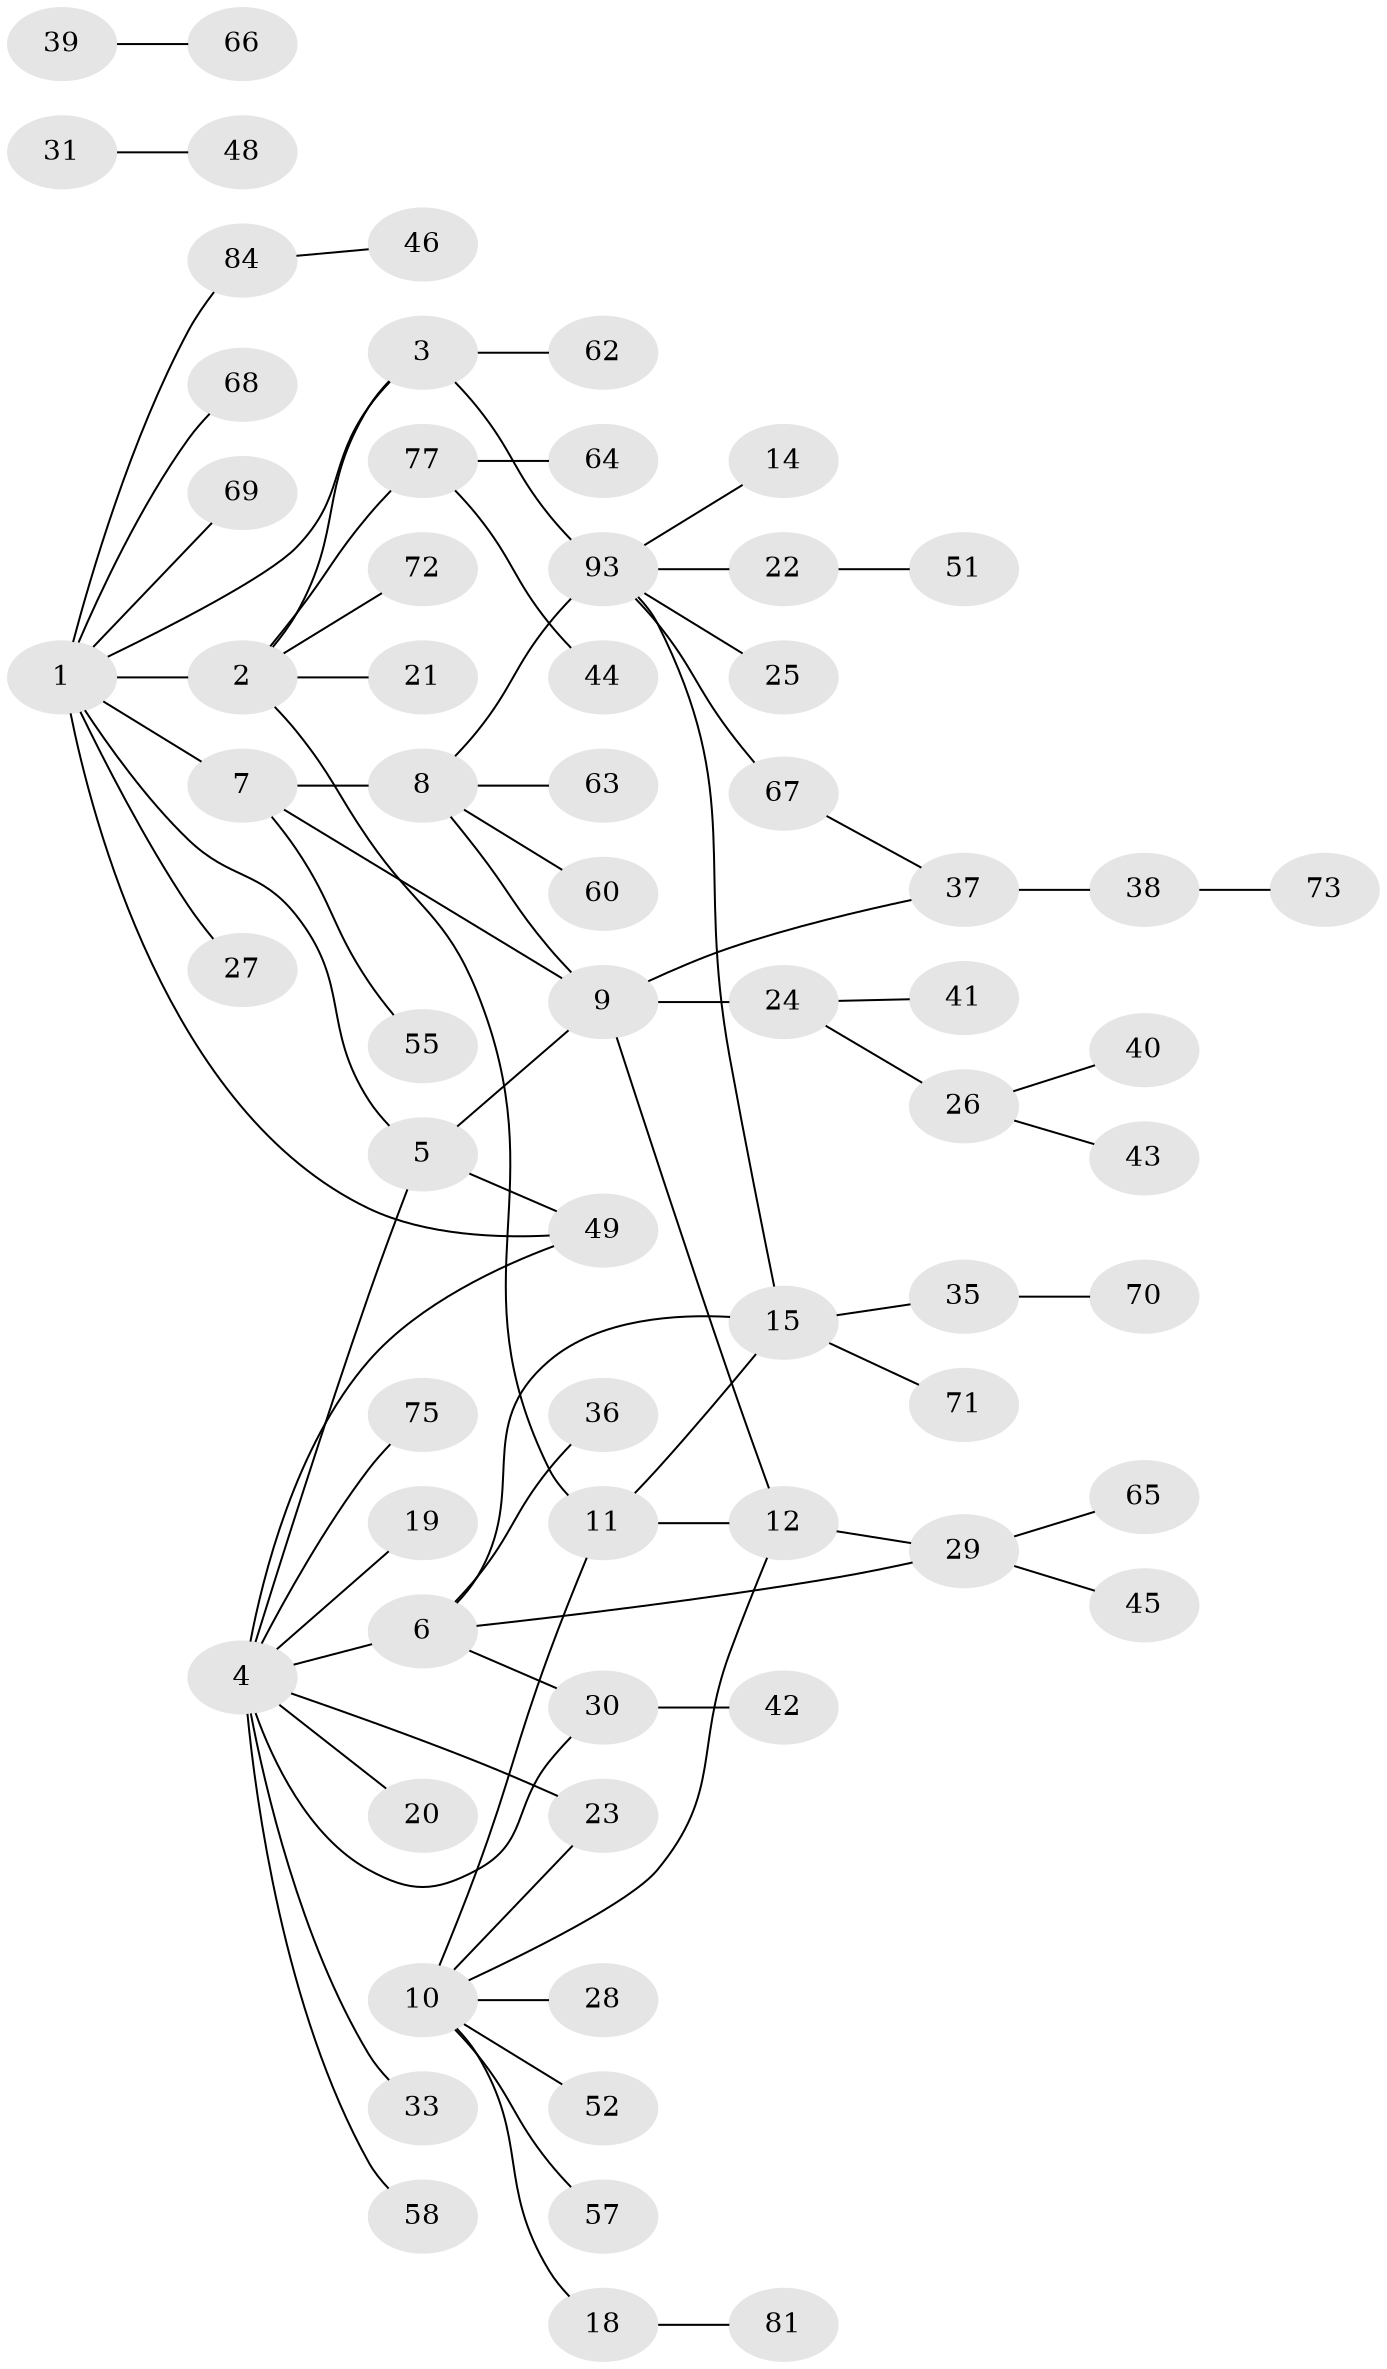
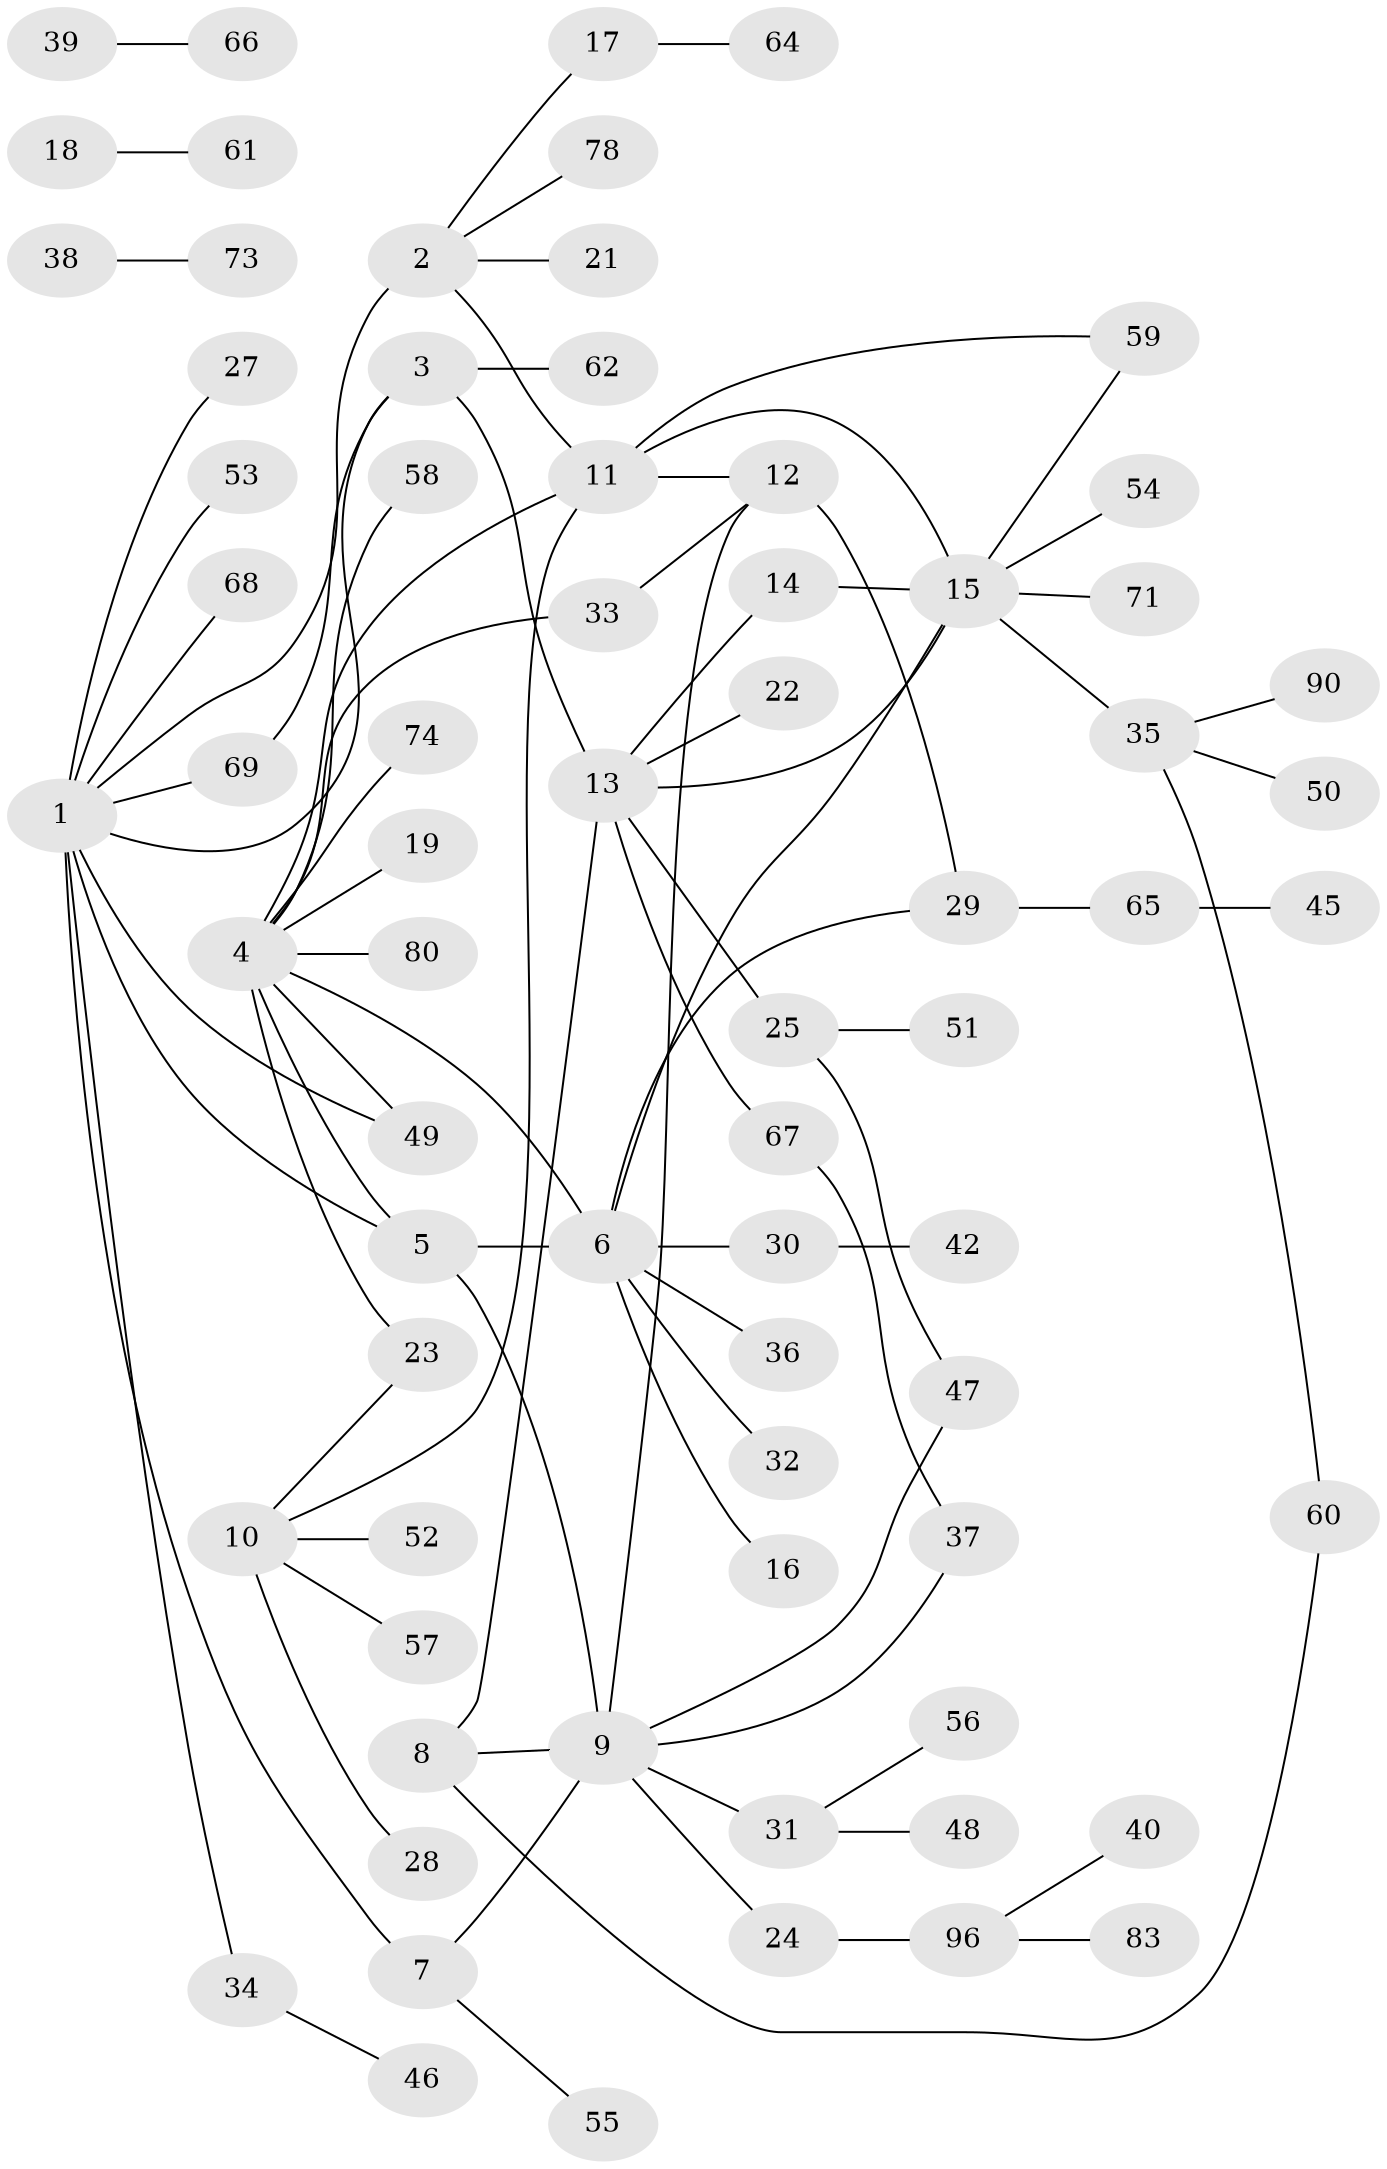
node "84": label "84" -> "34"
node "59": added
node "77": label "77" -> "17"
node "53": added
node "54": added
edge "3" -- "2": now "3" -- "69"
node "72": label "72" -> "78"
node "93": label "93" -> "13"
edge "22" -- "51": now "25" -- "51"
edge "14" -- "15": added
node "44": removed
edge "7" -- "8": removed
node "63": removed
node "50": added
edge "37" -- "38": removed
node "41": removed
node "26": label "26" -> "96"
edge "35" -- "60": added
node "43": label "43" -> "83"
edge "5" -- "49": now "5" -- "6"
node "70": label "70" -> "90"
node "47": added
node "75": label "75" -> "74"
node "32": added
node "16": added
edge "29" -- "45": now "65" -- "45"
node "56": added
edge "9" -- "31": added
node "20": label "20" -> "80"
edge "12" -- "10": now "12" -- "33"
edge "4" -- "30": now "4" -- "11"
edge "10" -- "18": removed
node "81": label "81" -> "61"
